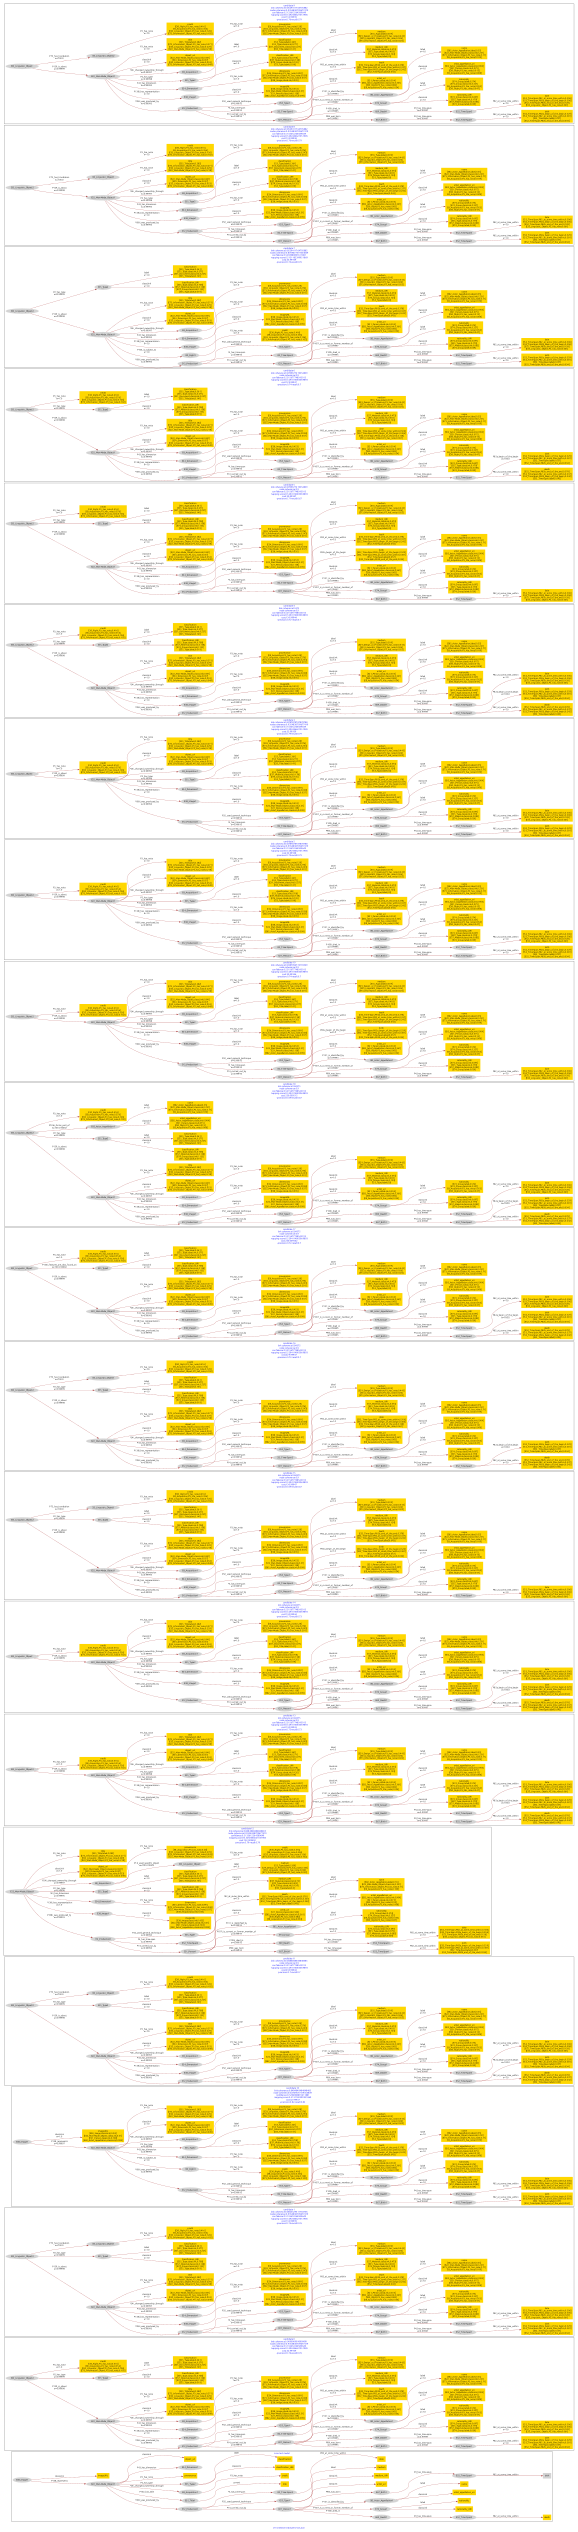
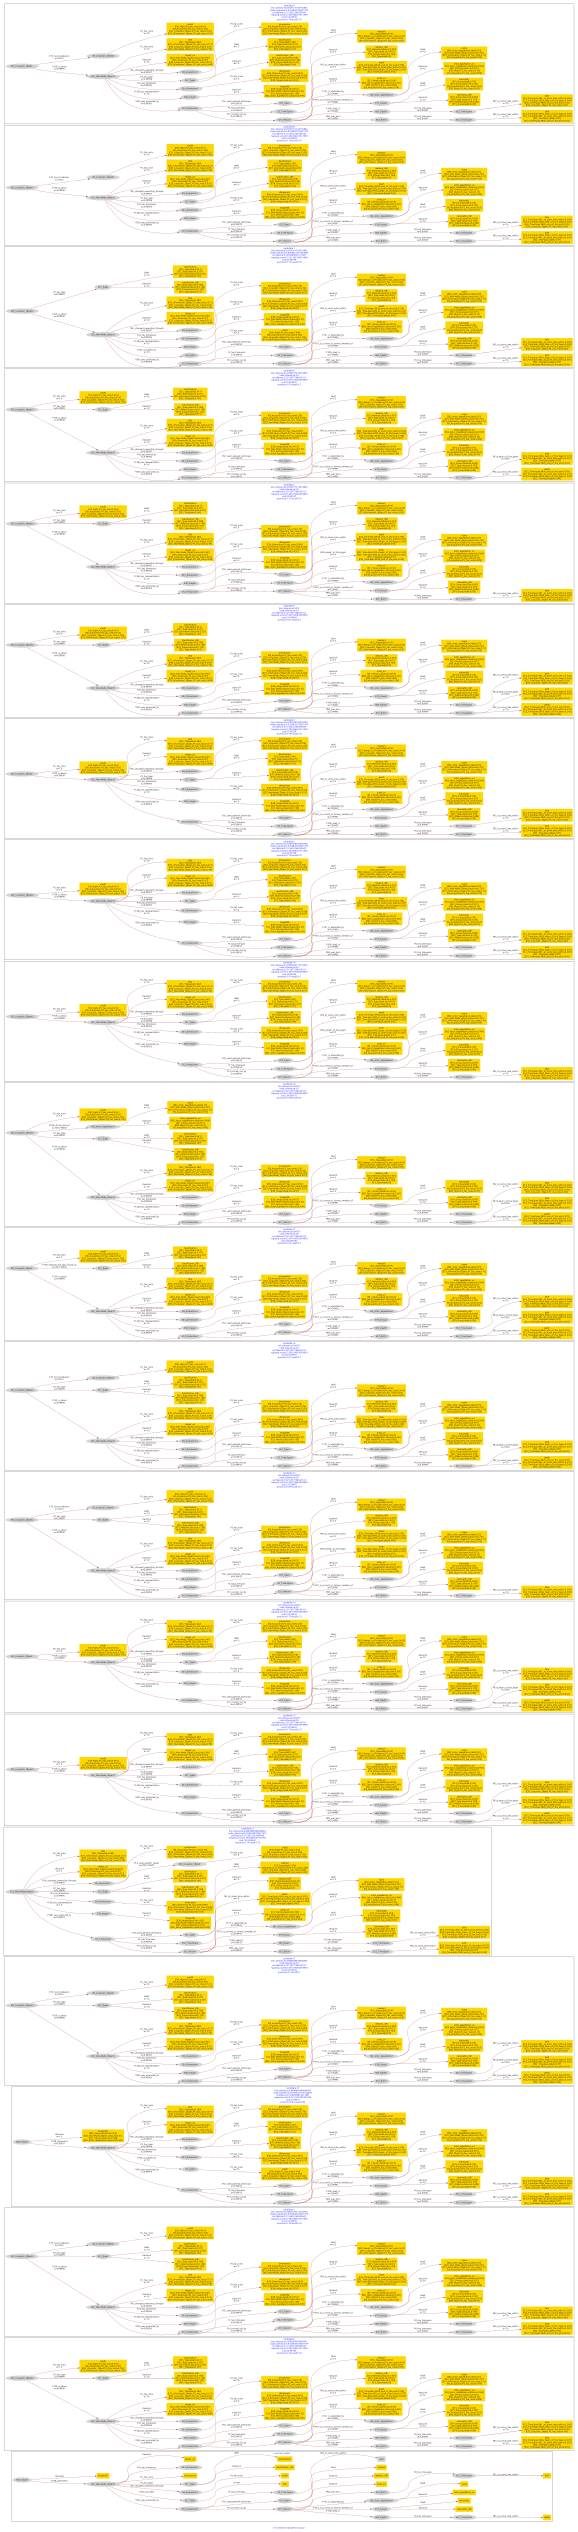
node "date": fillcolor gold -> lightgray
node "birth": fillcolor lightgray -> gold
